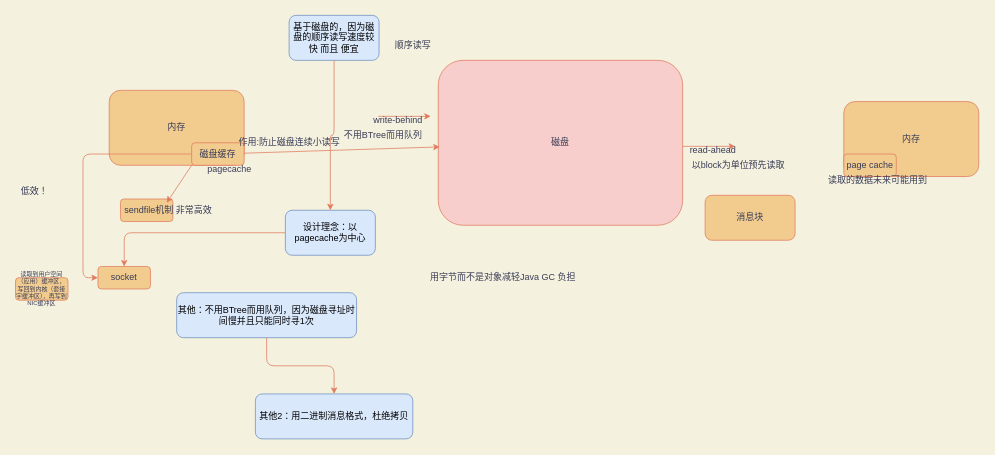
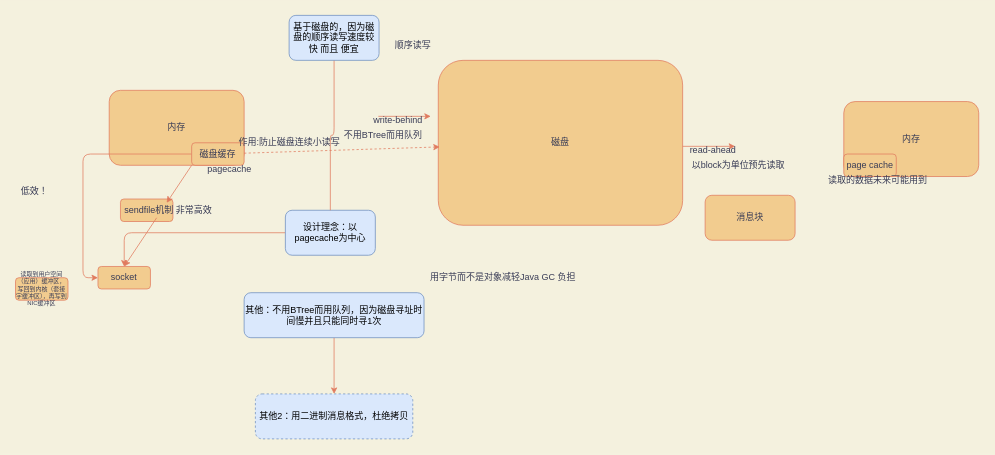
node "磁盘": fillcolor #f8cecc -> #f2cc8f
edge "磁盘缓存" -> "磁盘": style solid -> dashed
edge "基于磁盘的，因为磁盘的顺序读写速度较快 而且 便宜" -> "设计理念：以pagecache为中心": arrowhead classic -> none
edge "sendfile机制 非常高效" -> "socket": added
node "其他：不用BTree而用队列，因为磁盘寻址时间慢并且只能同时寻1次": moved (267, 315) -> (334, 315)
node "其他2：用二进制消息格式，杜绝拷贝": style solid -> dashed
